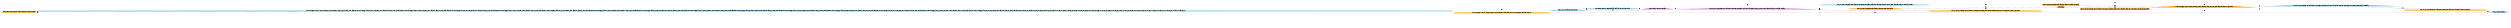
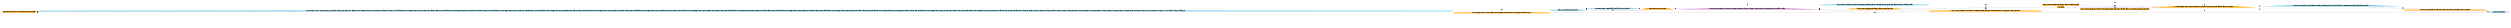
node "'mov esi, dword [eax+0x4]', 'test esi, esi', 'je 0x8049a58',": fillcolor plum -> orange
